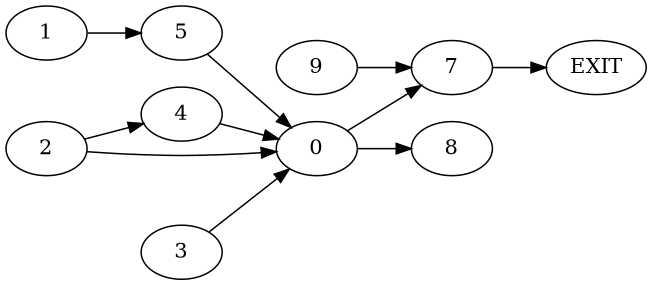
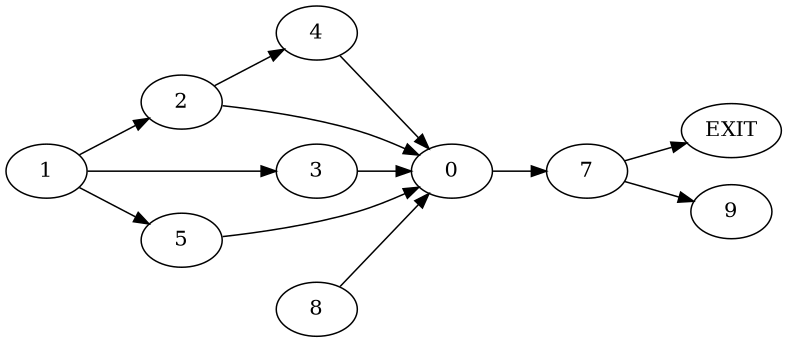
edge "9" -> "7": reversed
edge "1" -> "2": added
edge "0" -> "8": reversed
edge "1" -> "3": added
